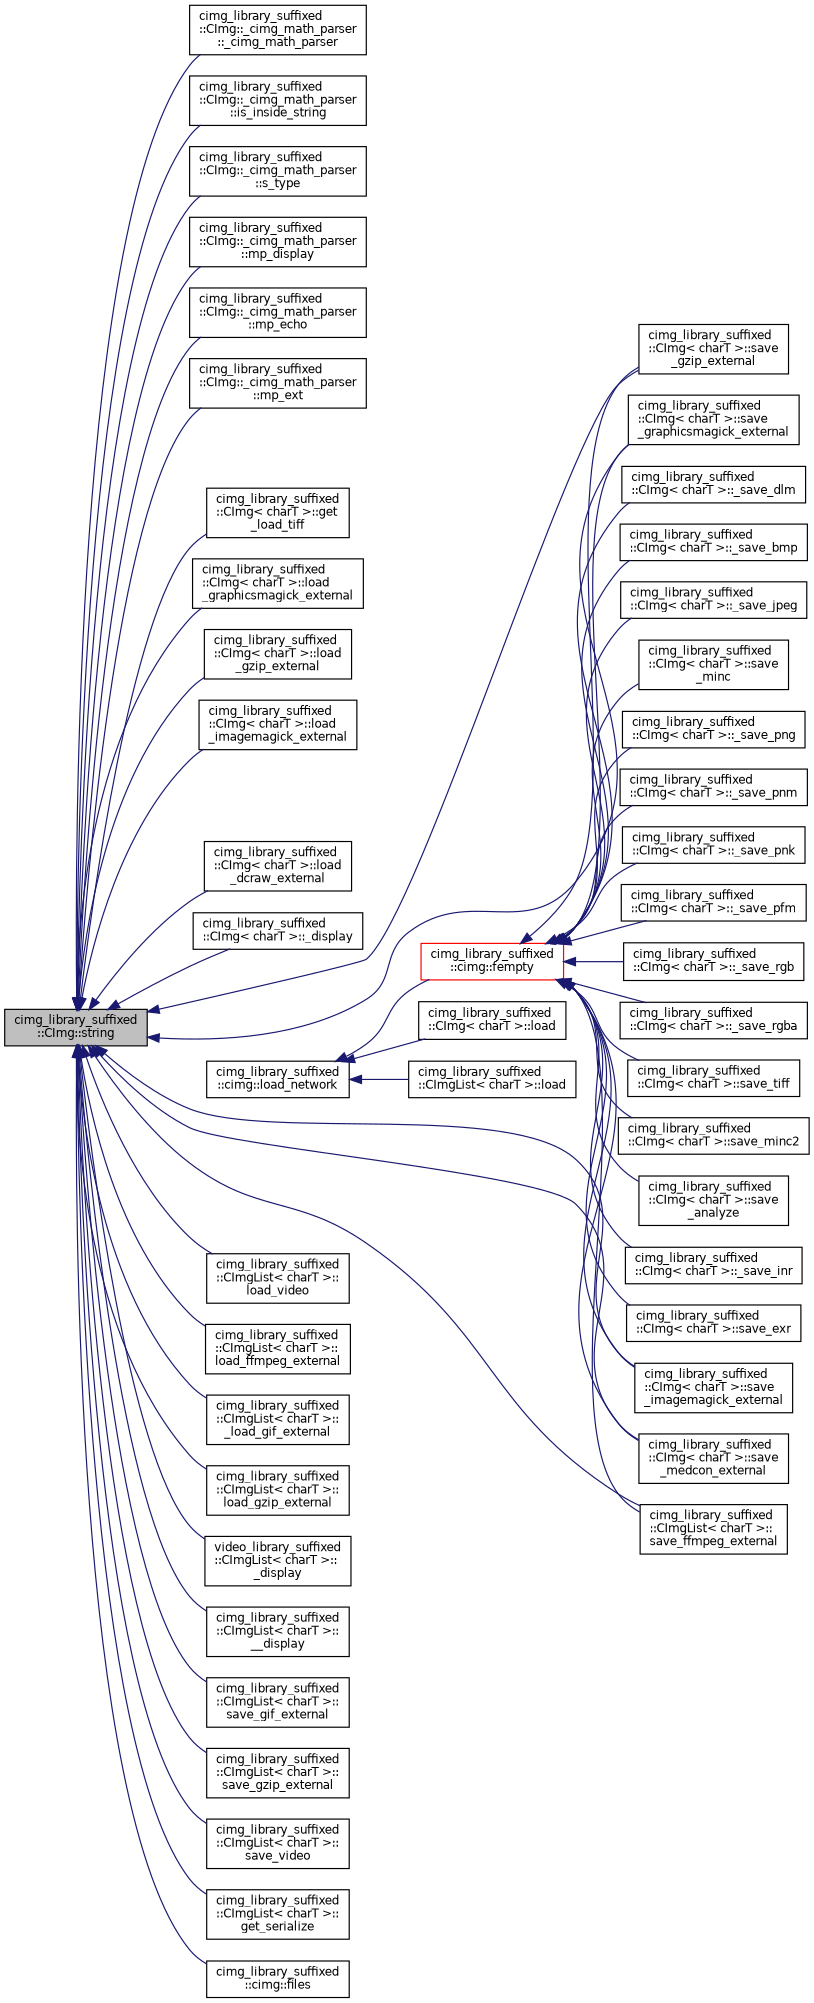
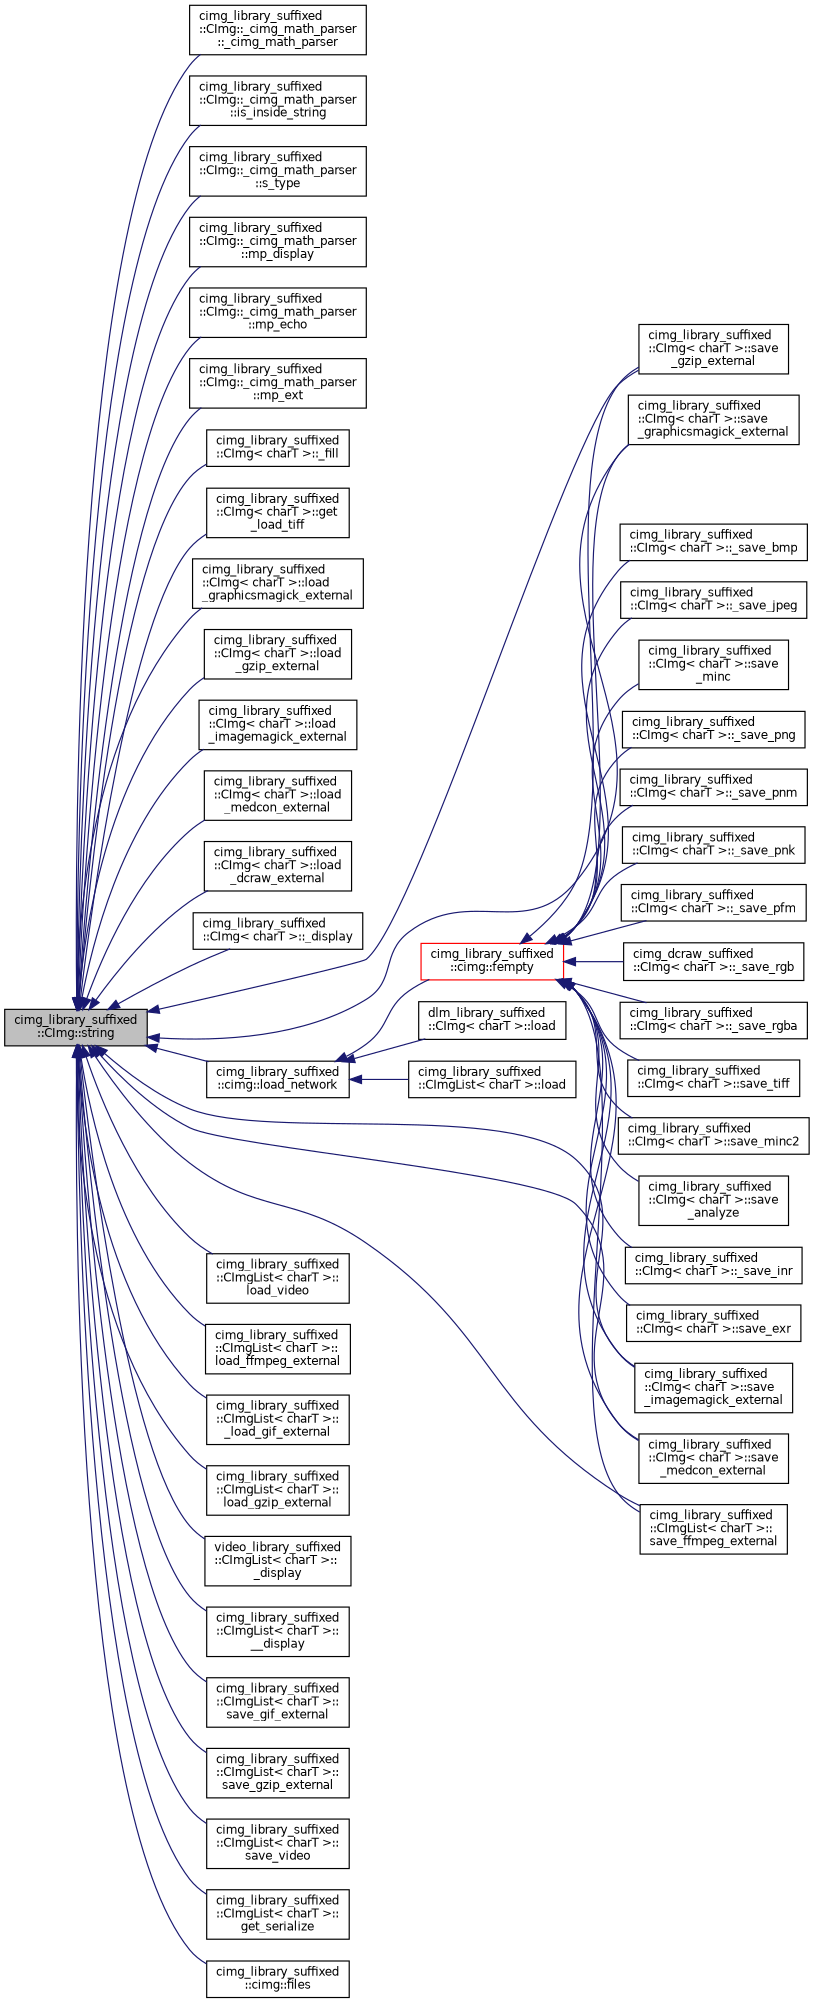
node "cimg_library_suffixed ::CImg< charT >::_fill": added
node "cimg_library_suffixed ::CImg< charT >::_save_dlm": removed
node "cimg_library_suffixed ::CImg< charT >::load _medcon_external": added
node "cimg_library_suffixed ::CImg< charT >::_save_rgb": label "cimg_library_suffixed ::CImg< charT >::_save_rgb" -> "cimg_dcraw_suffixed ::CImg< charT >::_save_rgb"
node "cimg_library_suffixed ::CImg< charT >::load": label "cimg_library_suffixed ::CImg< charT >::load" -> "dlm_library_suffixed ::CImg< charT >::load"
edge "cimg_library_suffixed ::cimg::load_network" -> "cimg_library_suffixed ::CImg::string": added
